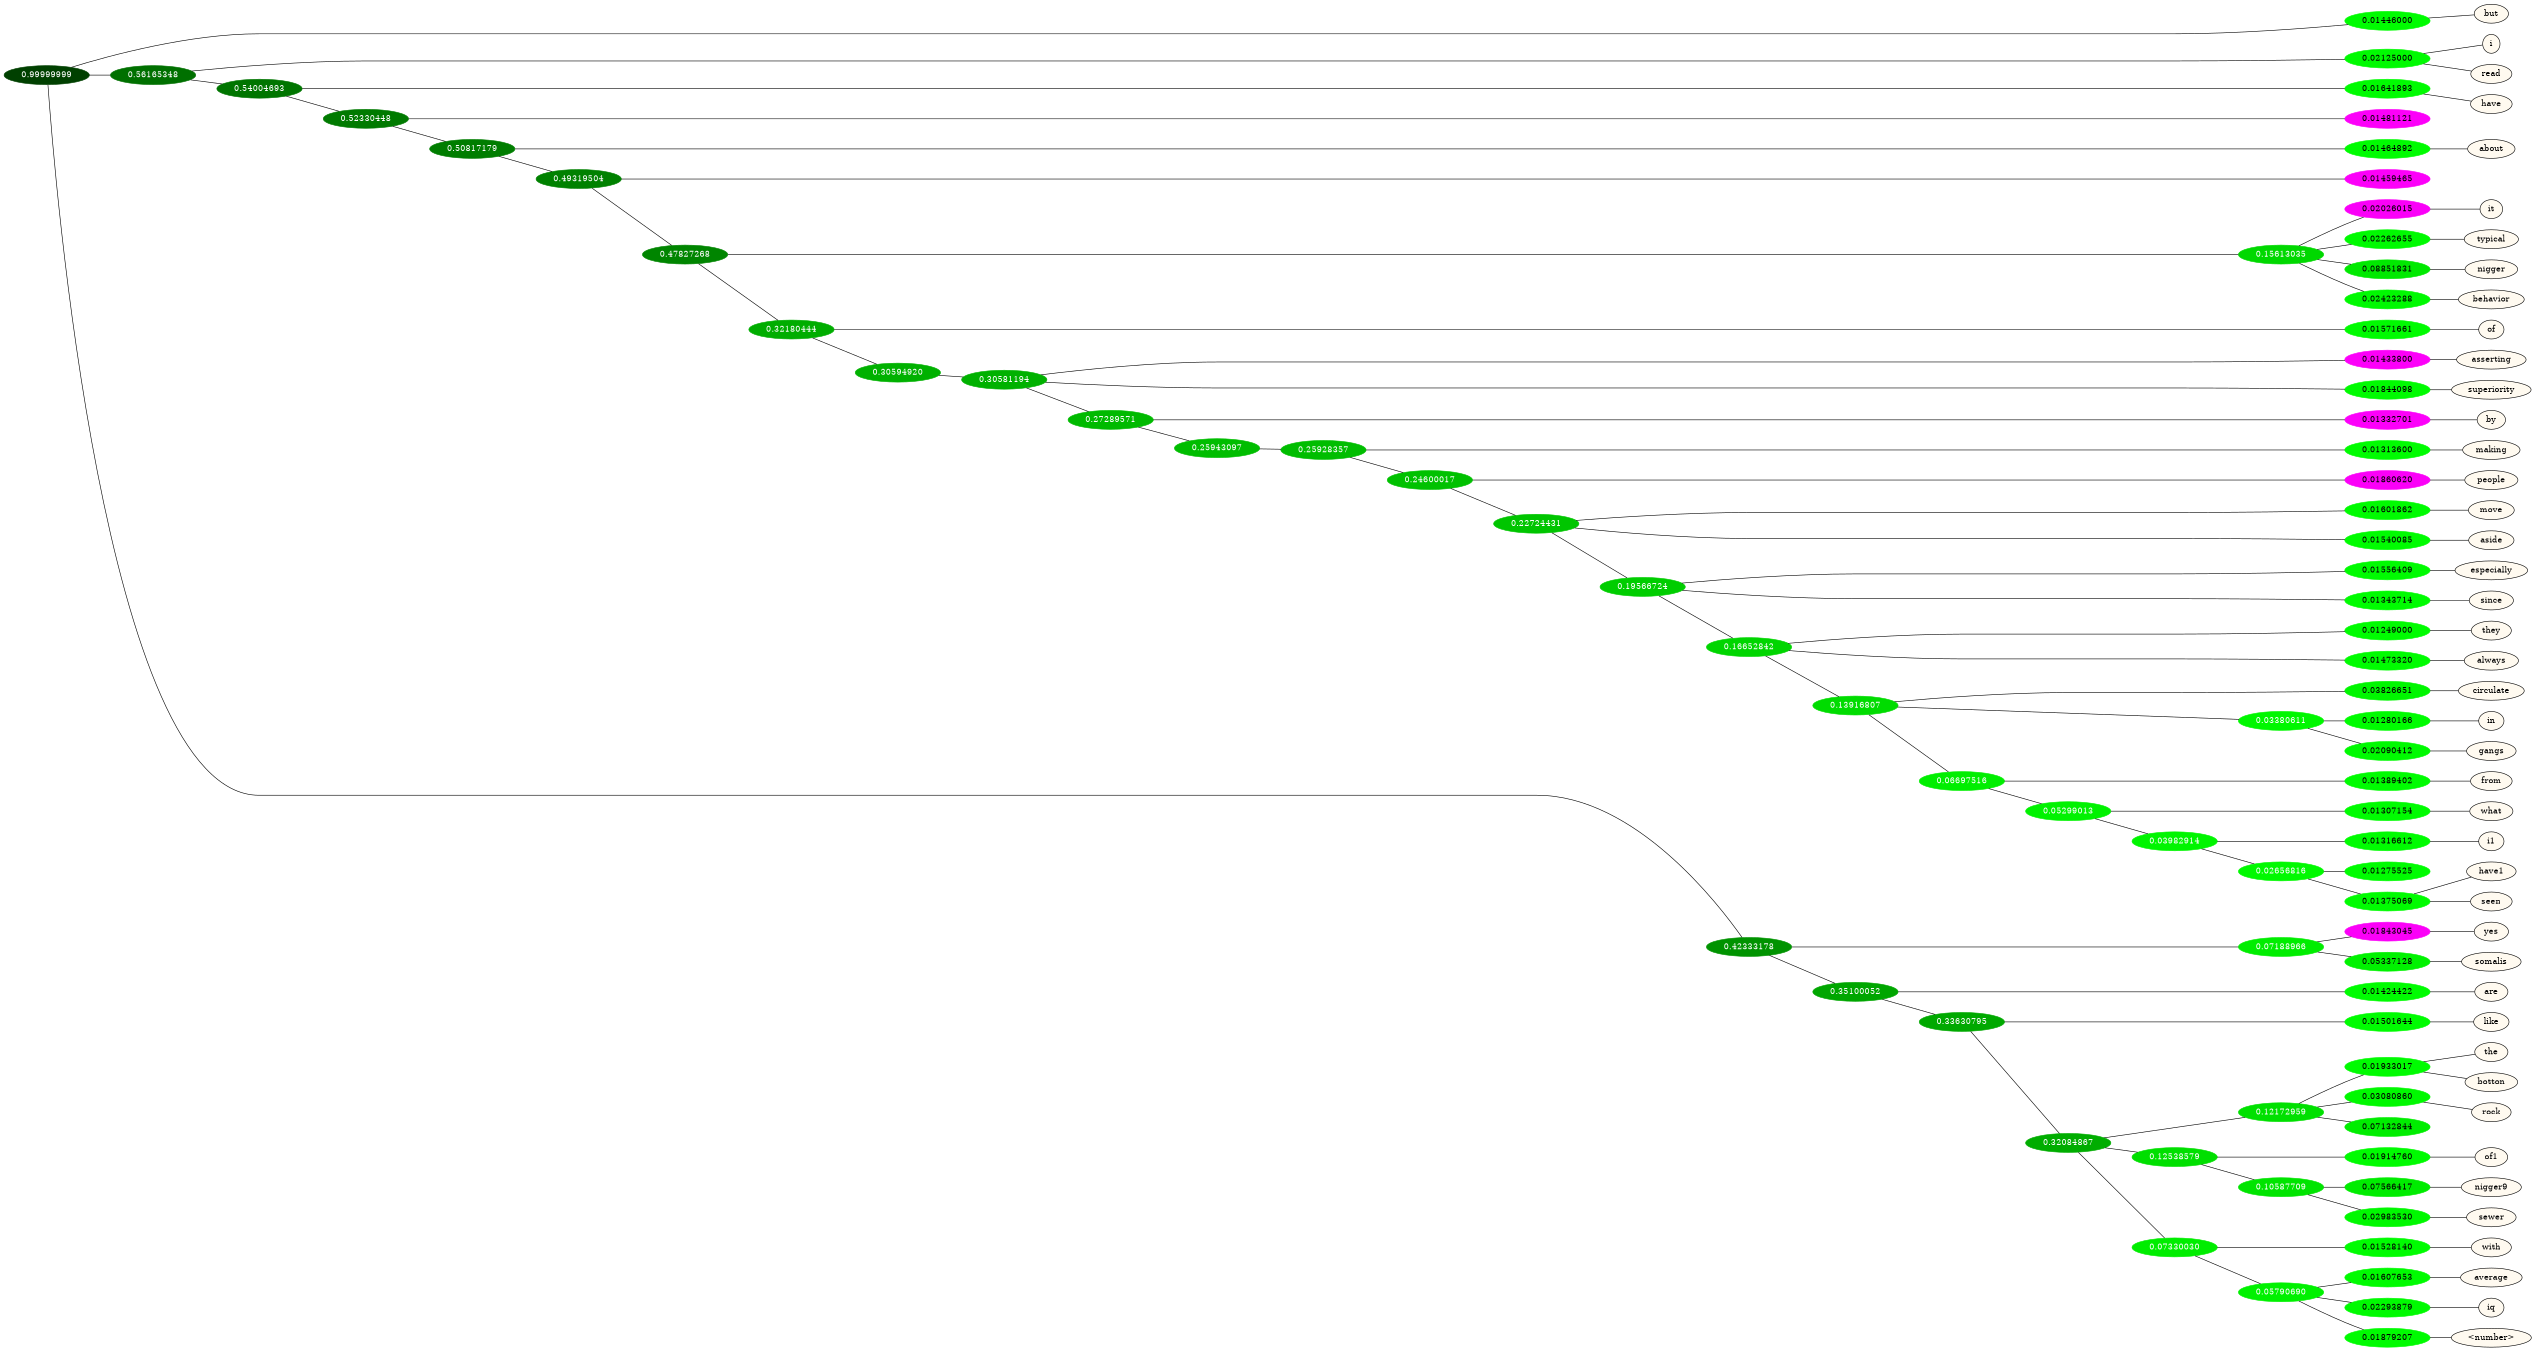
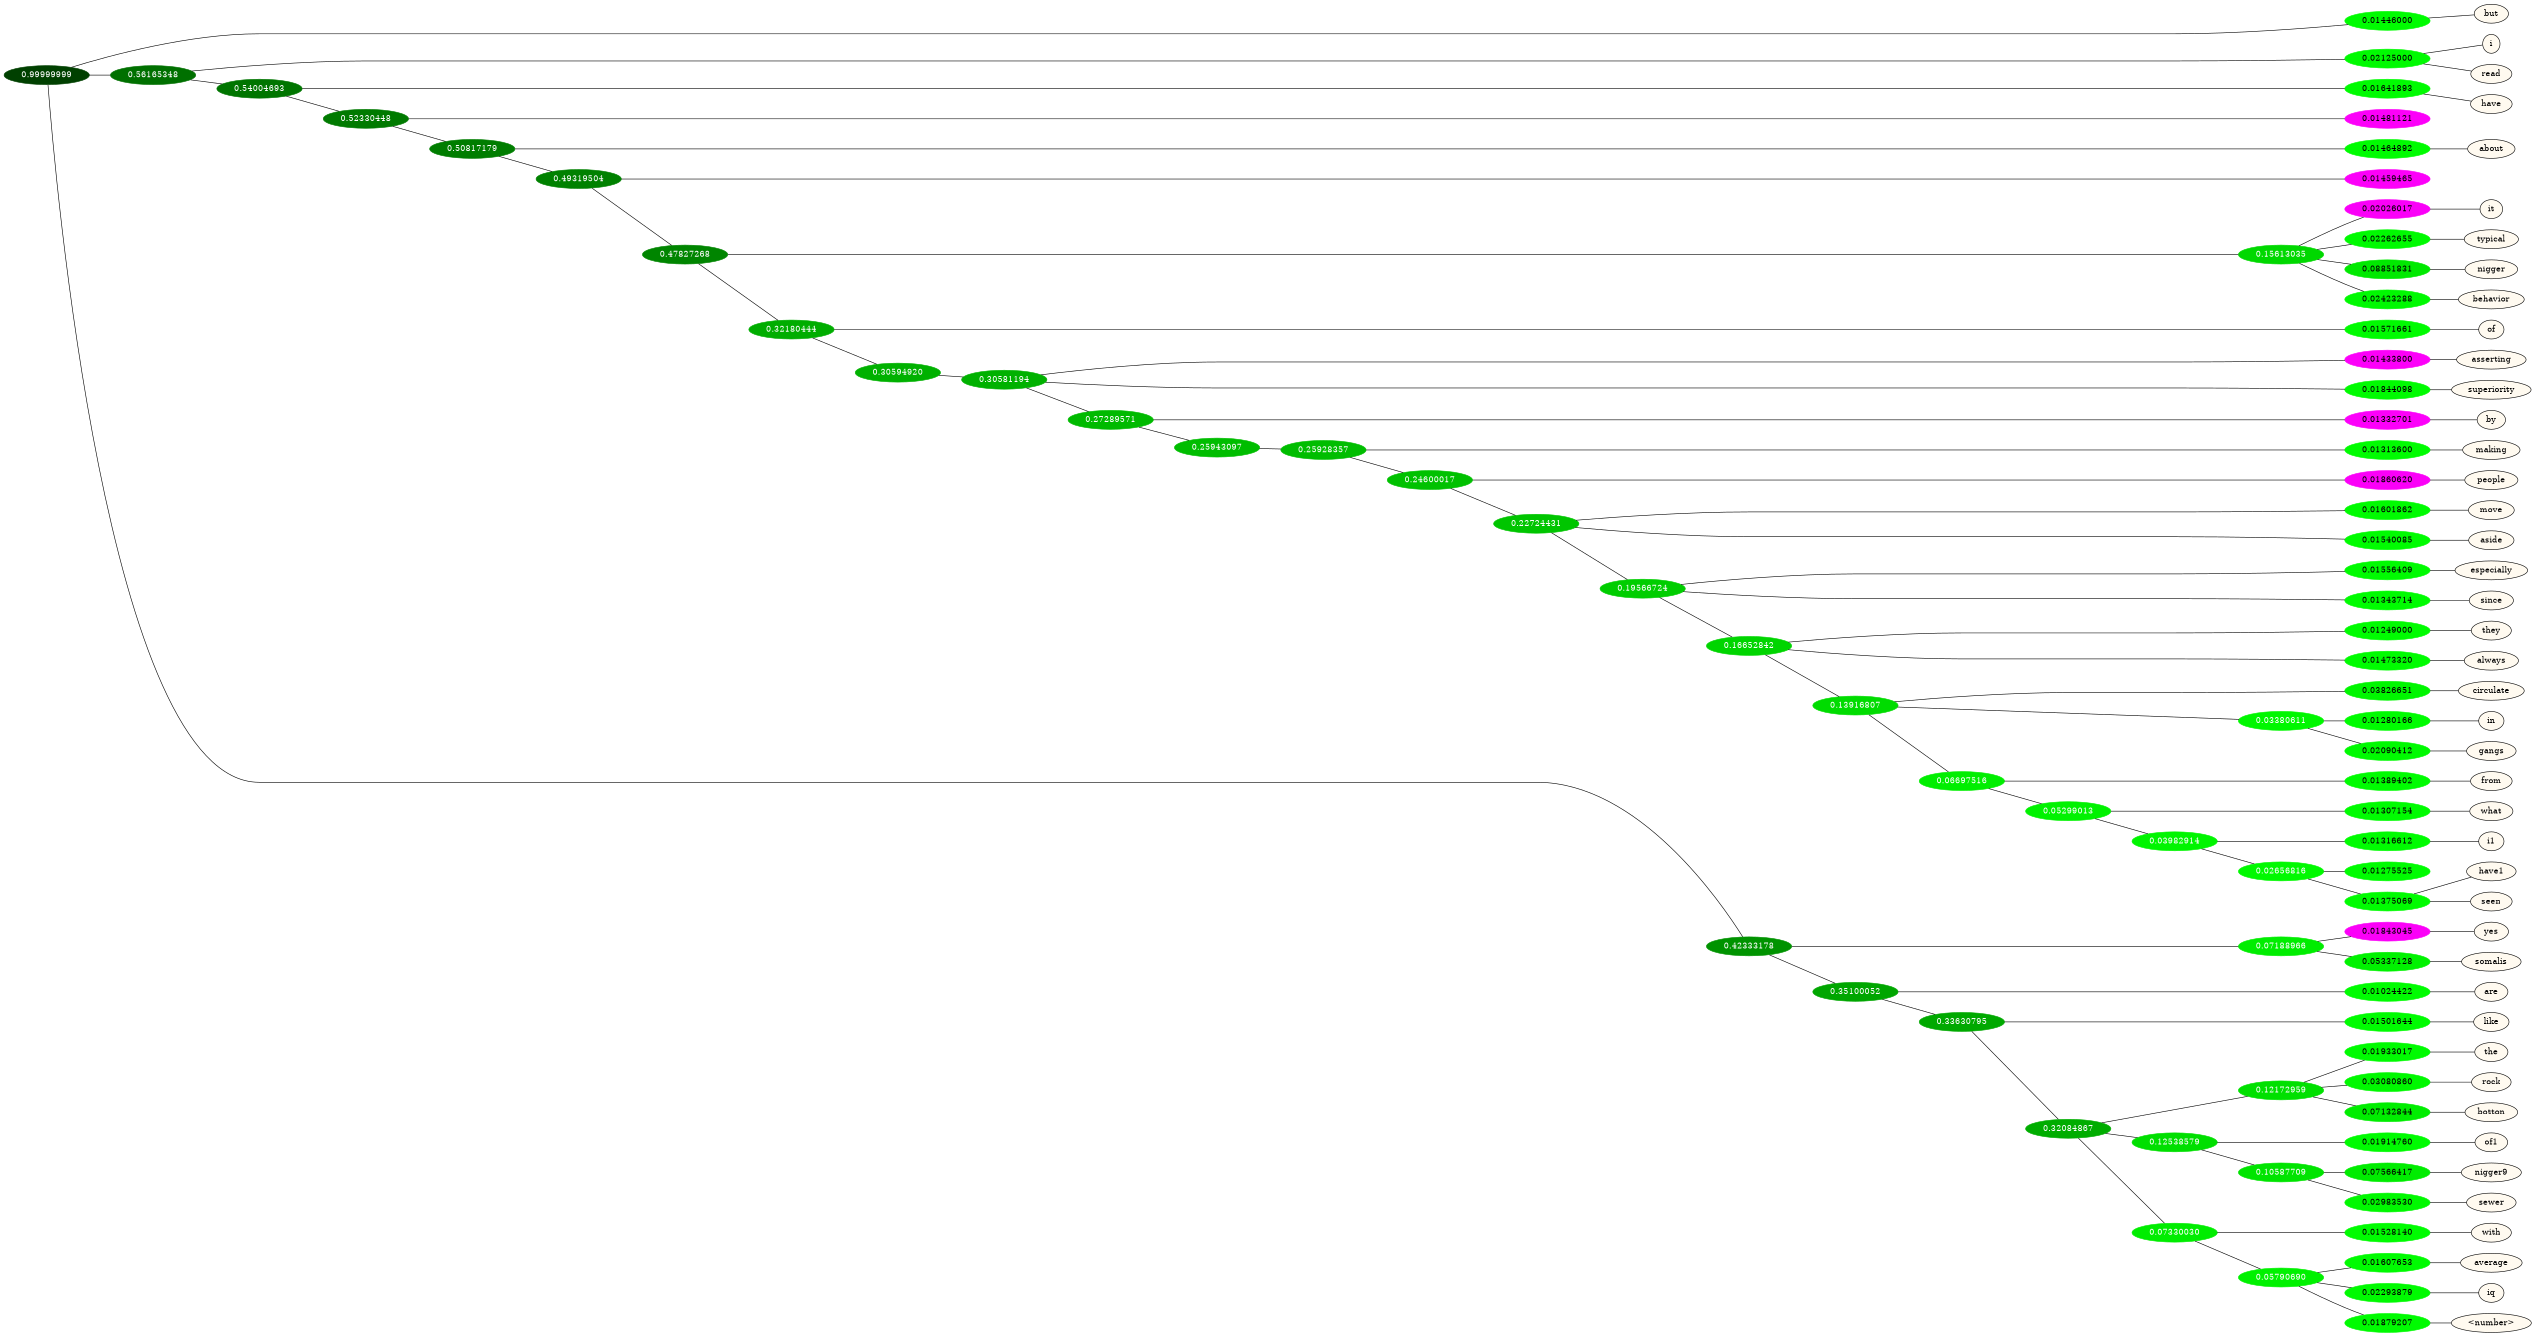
node "0.02026015": label "0.02026015" -> "0.02026017"
node "0.01424422": label "0.01424422" -> "0.01024422"
edge "0.01933017" -- "botton": now "0.07132844" -- "botton"
